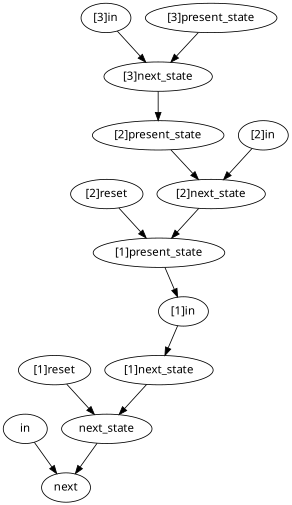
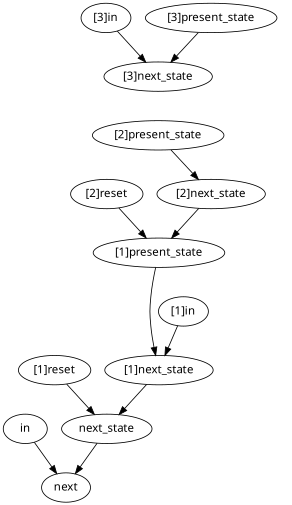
edge "[3]next_state" -> "[2]present_state": removed
node "[2]in": removed
edge "[1]present_state" -> "[1]in": now "[1]present_state" -> "[1]next_state"
